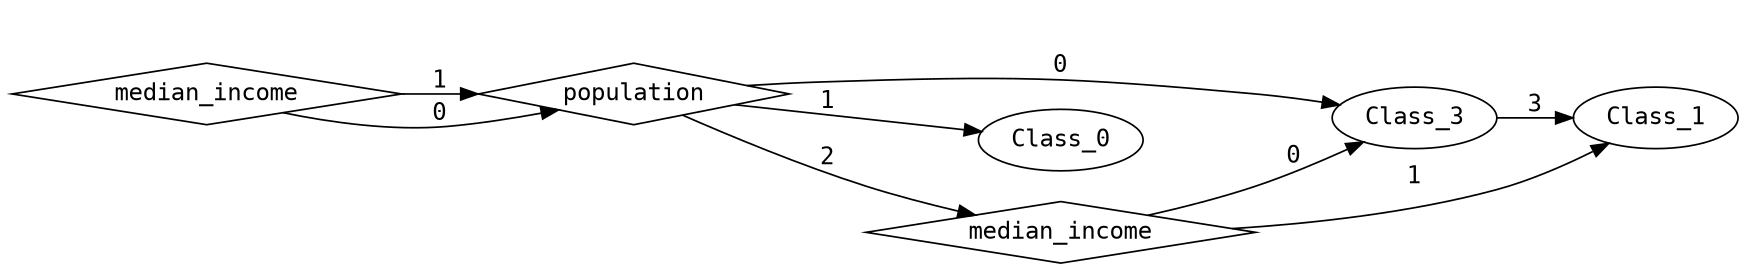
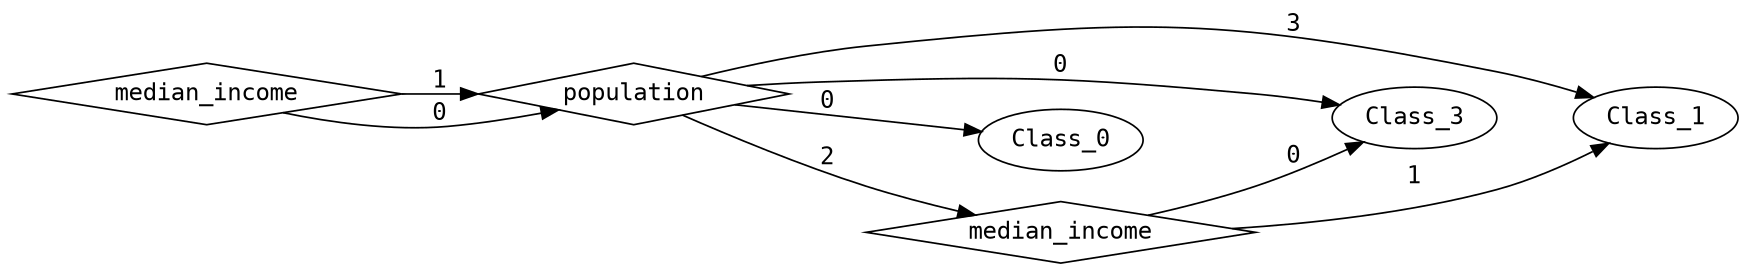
edge "population" -> "Class_0": label "1" -> "0"
edge "Class_3" -> "Class_1": now "population" -> "Class_1"
